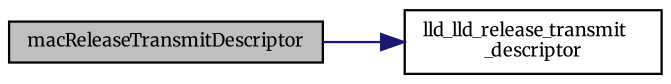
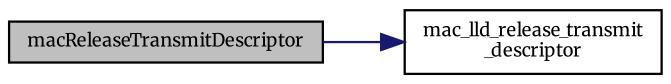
node "lld_lld_release_transmit _descriptor": label "lld_lld_release_transmit _descriptor" -> "mac_lld_release_transmit _descriptor"
